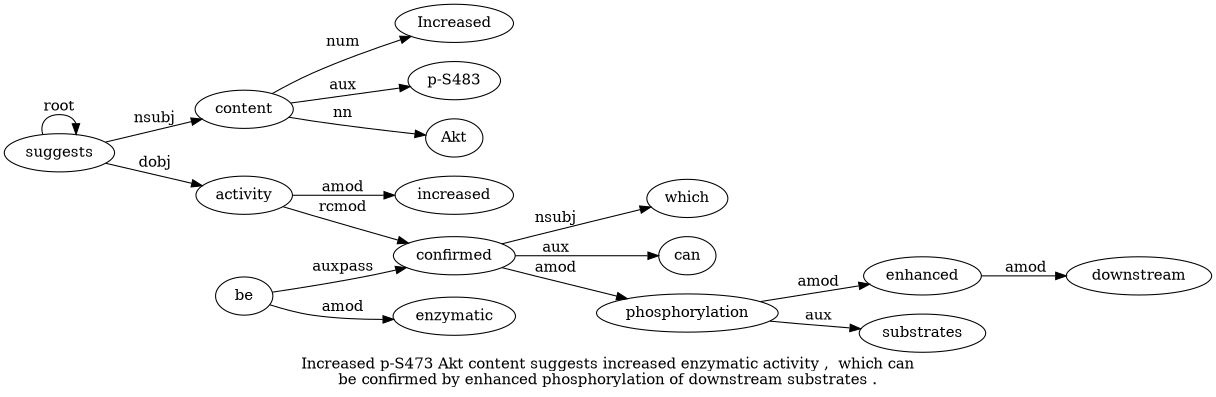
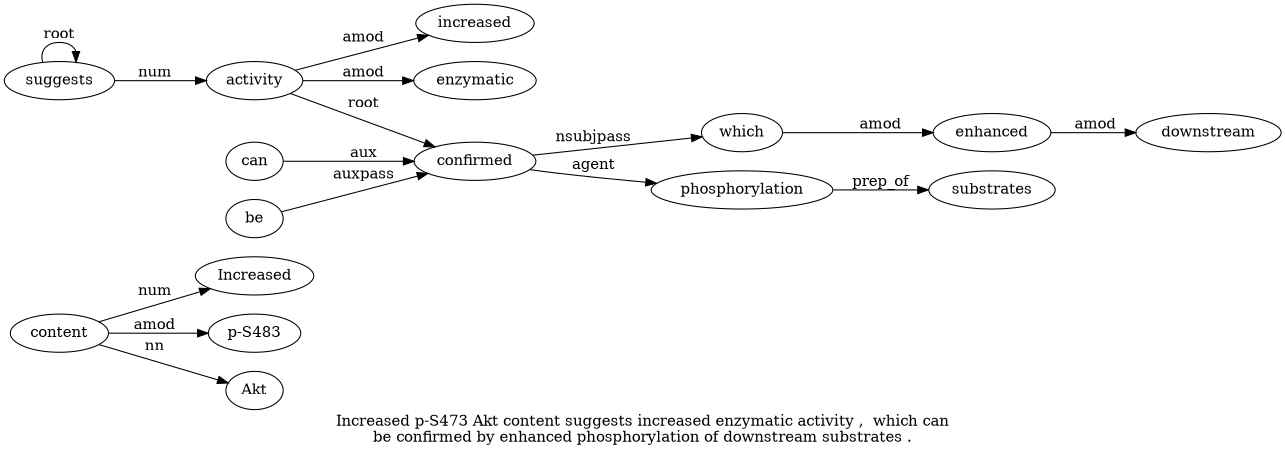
edge "content" -> "p-S483": label "aux" -> "amod"
edge "suggests" -> "content": removed, label "nsubj"
edge "suggests" -> "activity": label "dobj" -> "num"
edge "activity" -> "confirmed": label "rcmod" -> "root"
edge "confirmed" -> "which": label "nsubj" -> "nsubjpass"
edge "confirmed" -> "can": reversed
edge "confirmed" -> "phosphorylation": label "amod" -> "agent"
edge "phosphorylation" -> "enhanced": now "which" -> "enhanced"
edge "phosphorylation" -> "substrates": label "aux" -> "prep_of"
edge "be" -> "enzymatic": now "activity" -> "enzymatic"
